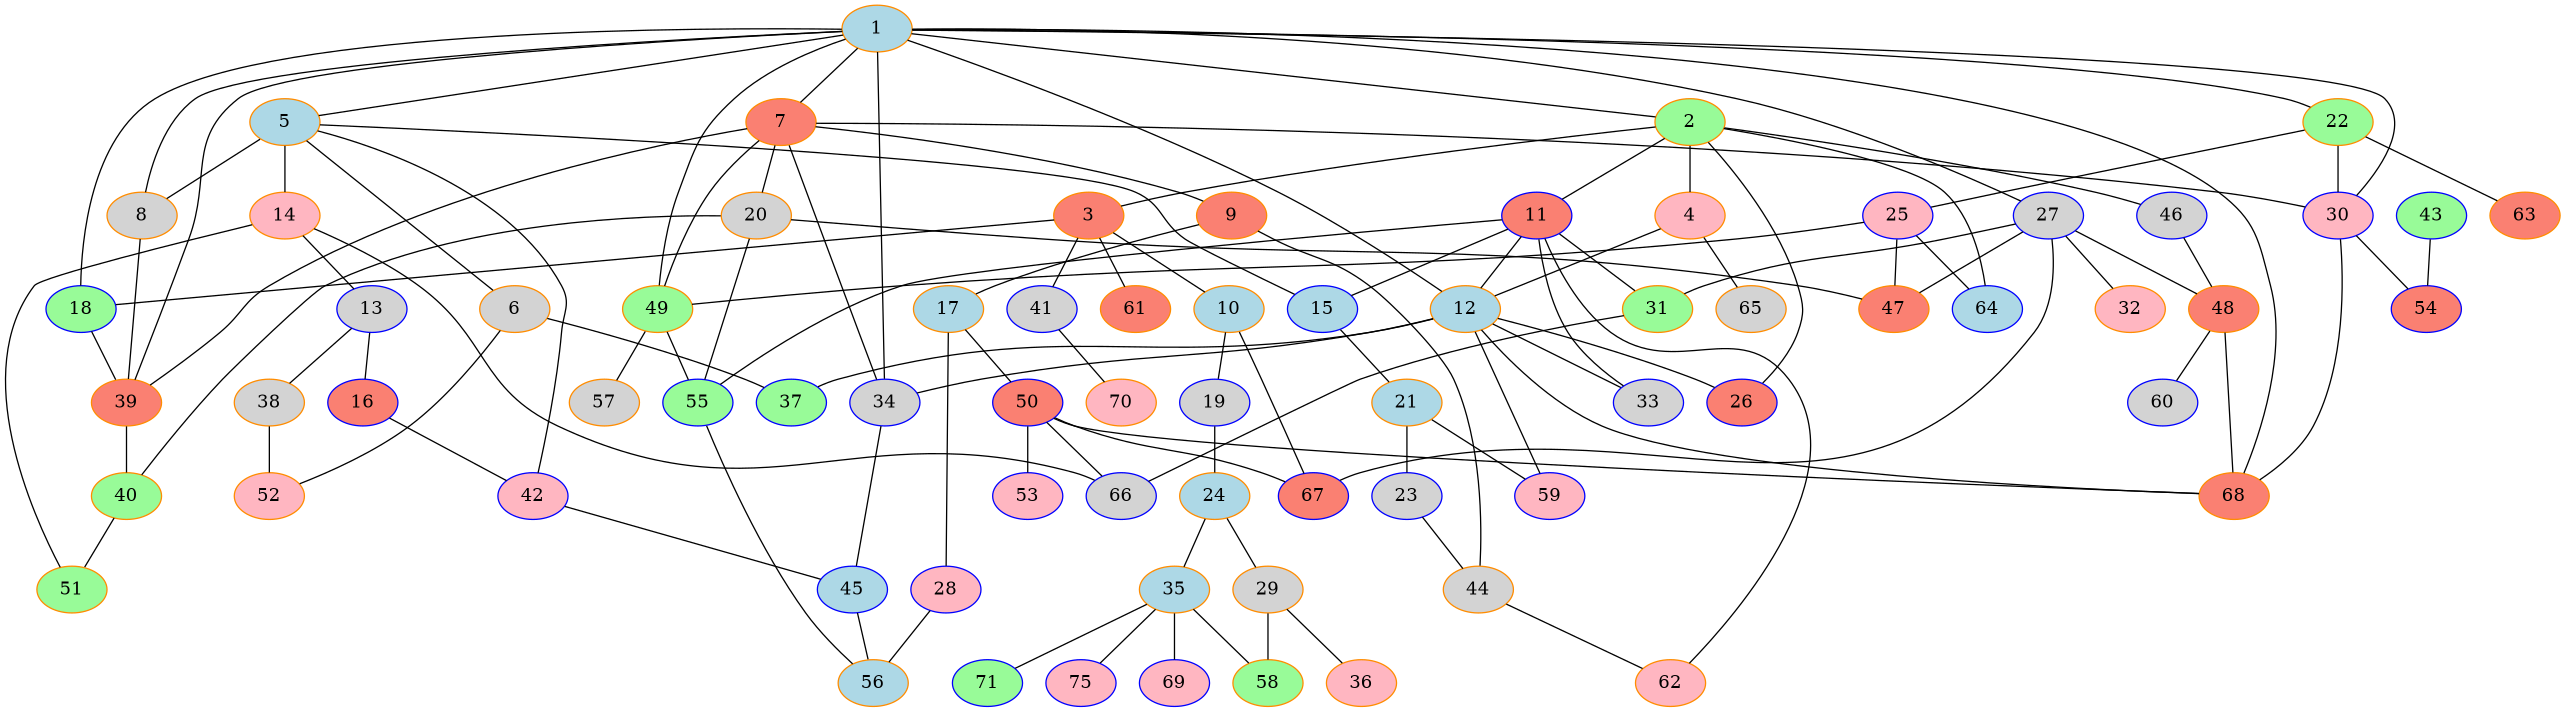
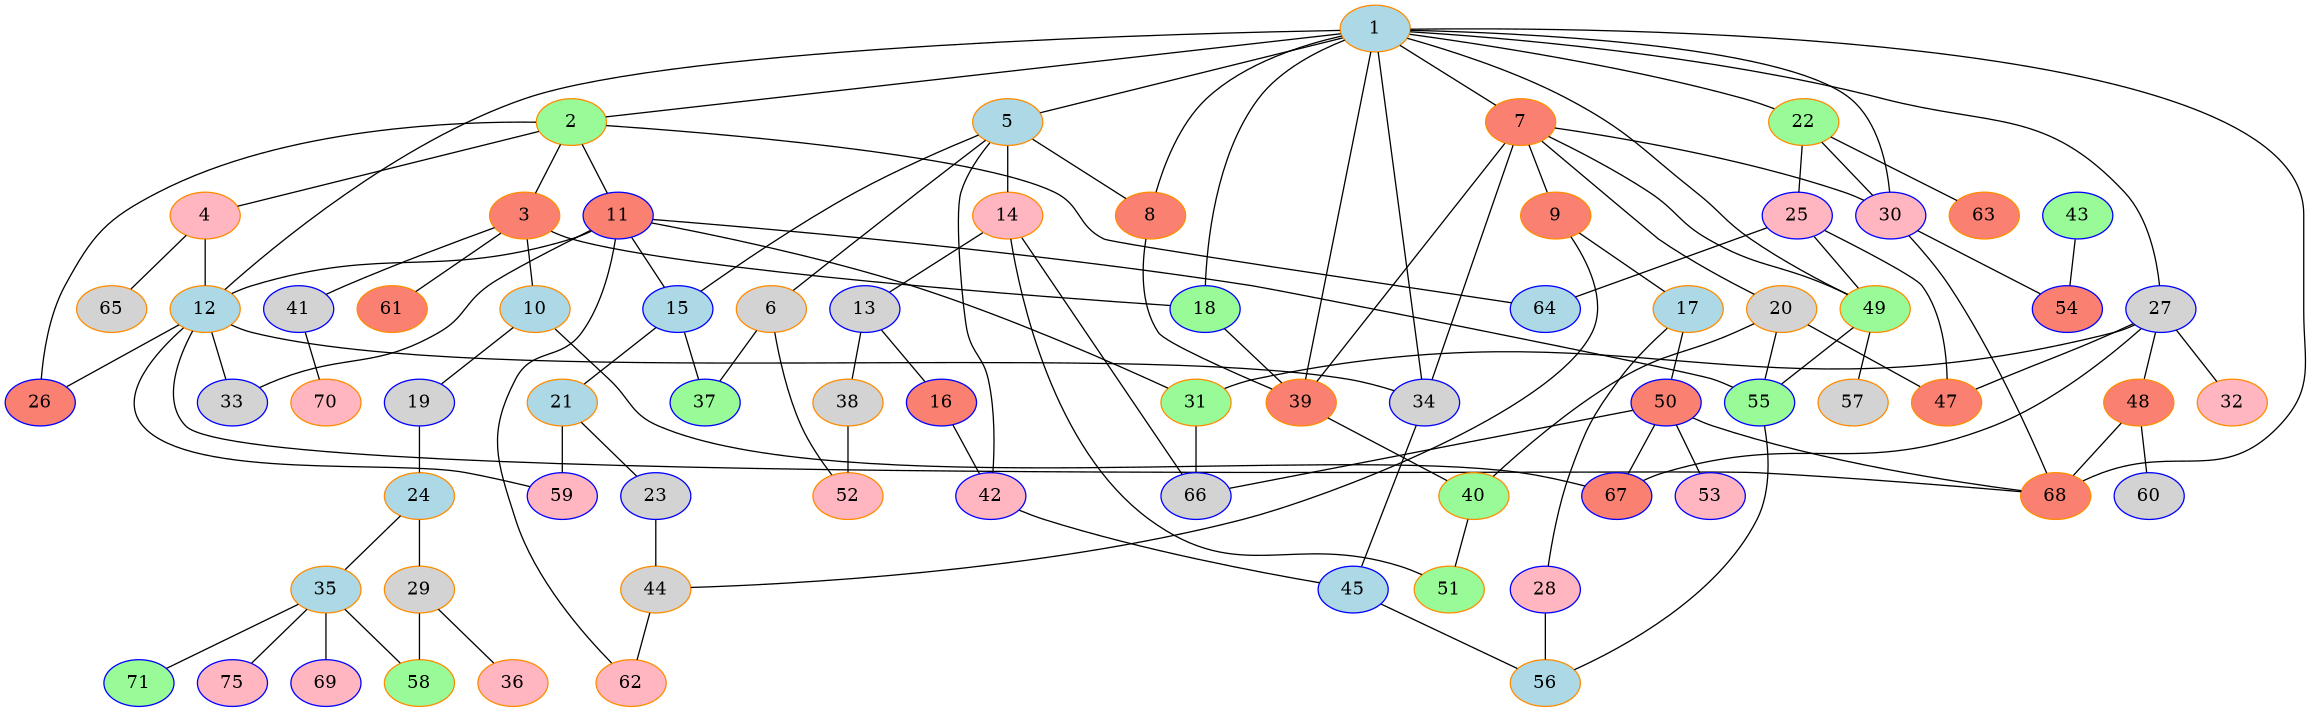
node "8": fillcolor lightgrey -> salmon
node "46": removed
edge "12" -- "37": now "15" -- "37"
